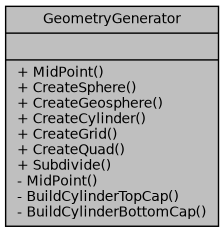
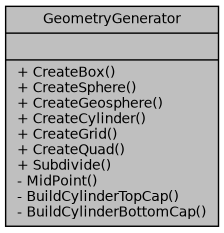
node "GeometryGenerator": text "+ MidPoint()" -> "+ CreateBox()"
